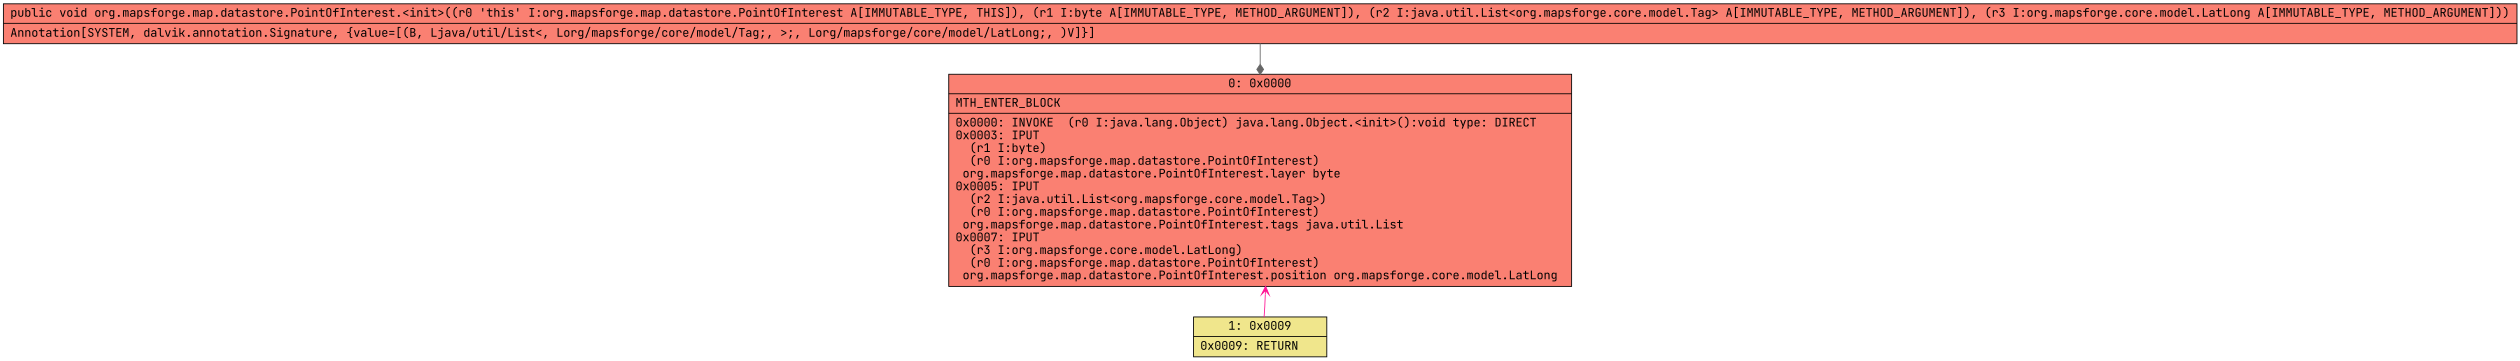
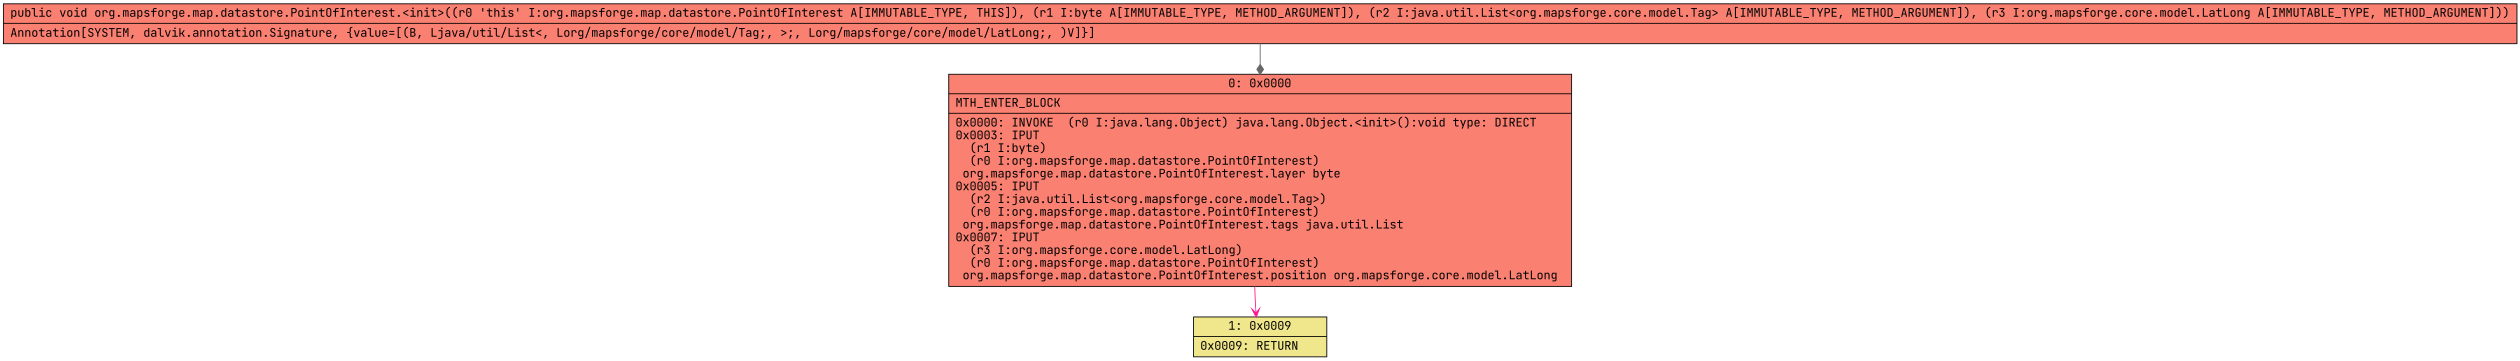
edge "1: 0x0009" -> "0: 0x0000": reversed
